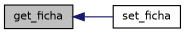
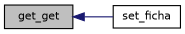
node "get_ficha": label "get_ficha" -> "get_get"
